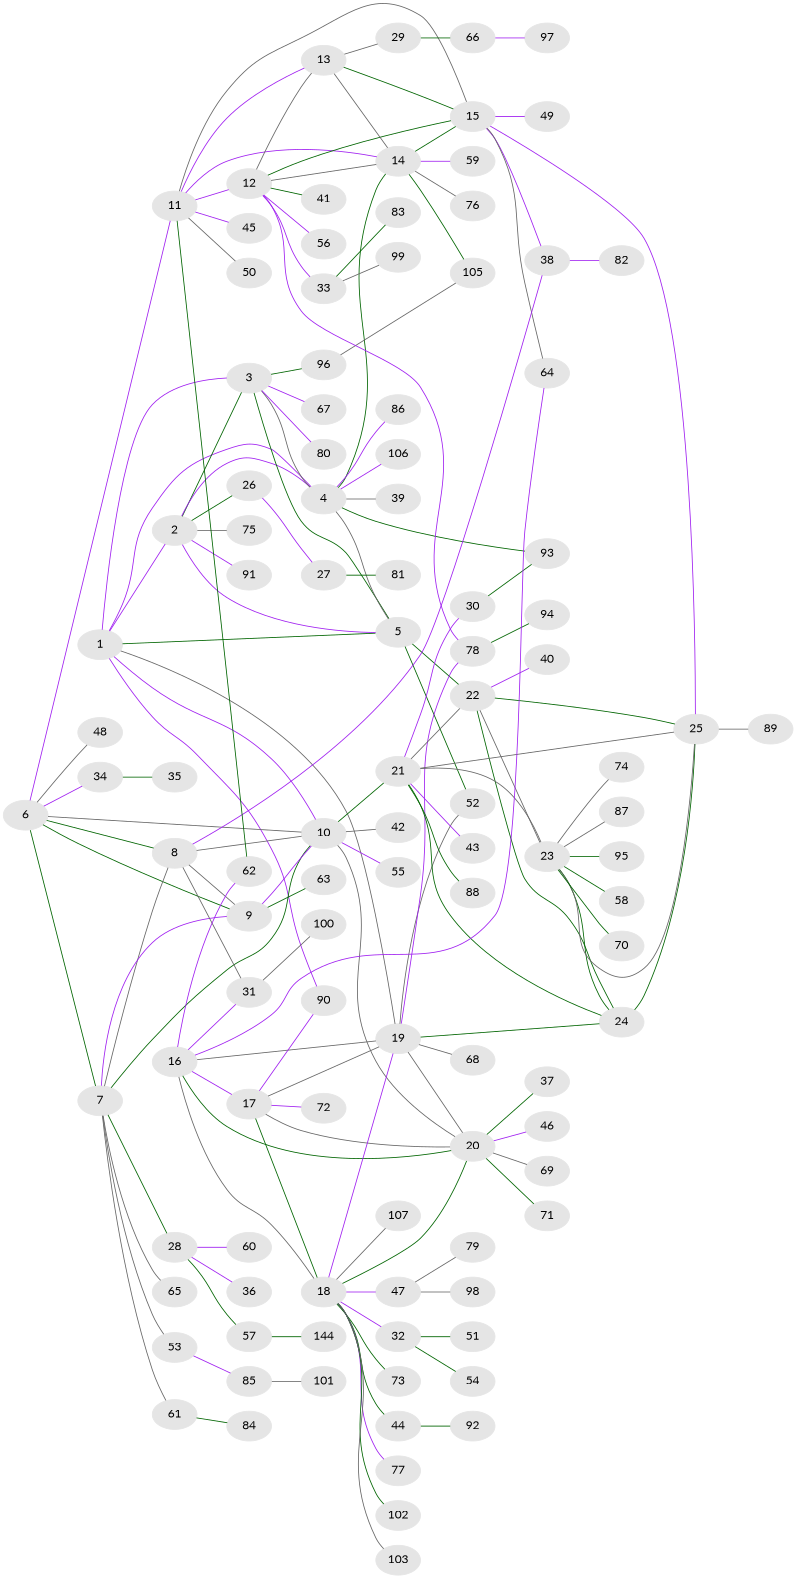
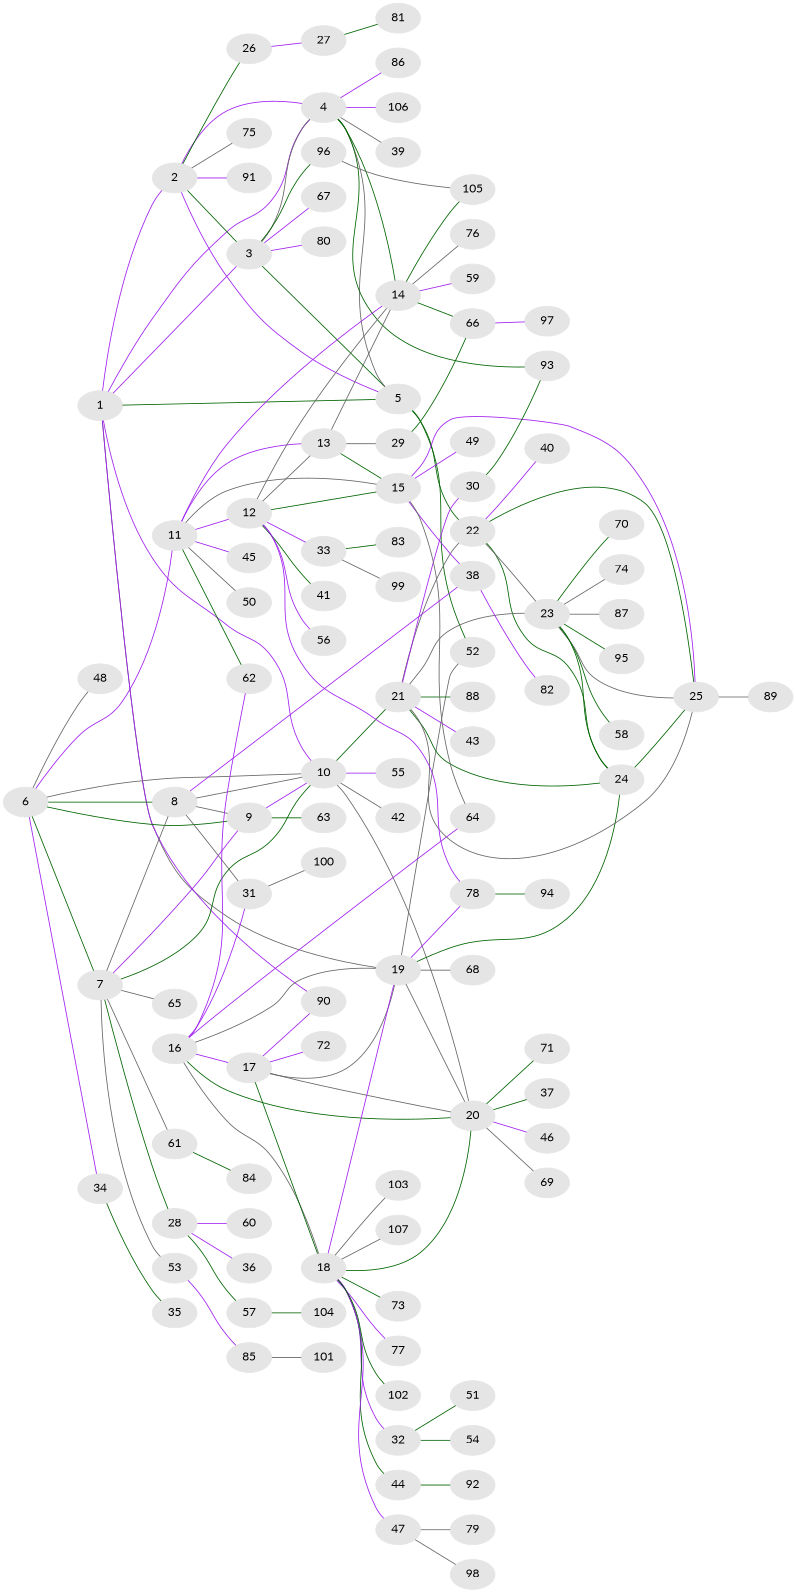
edge "15" -- "14": now "66" -- "14"
node "144": label "144" -> "104"
